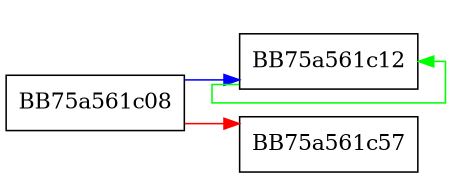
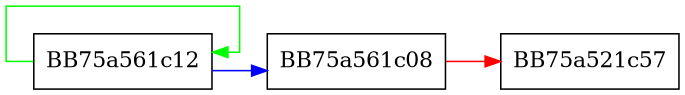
edge "BB75a561c08" -> "BB75a561c12": reversed
node "BB75a561c57": label "BB75a561c57" -> "BB75a521c57"
